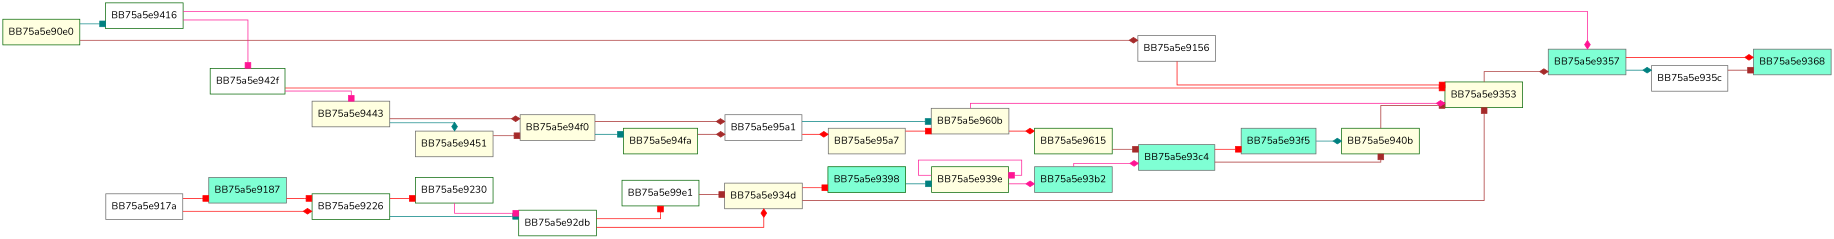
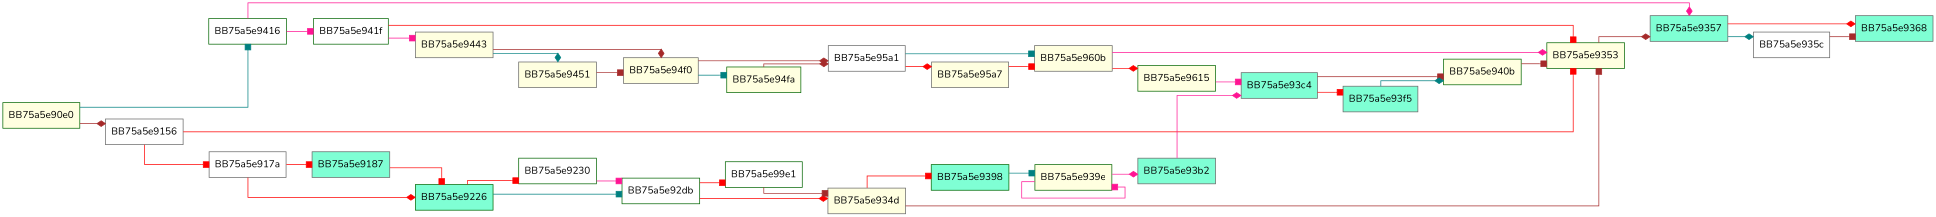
node "BB75a5e942f": label "BB75a5e942f" -> "BB75a5e941f"
edge "BB75a5e9615" -> "BB75a5e93c4": color brown -> deeppink
edge "BB75a5e9156" -> "BB75a5e917a": added
node "BB75a5e9226": fillcolor white -> aquamarine
